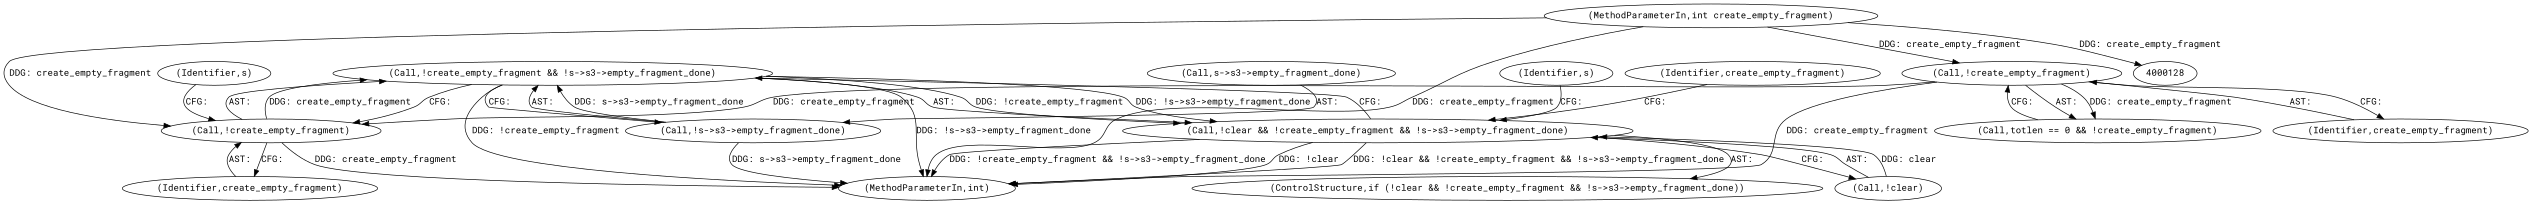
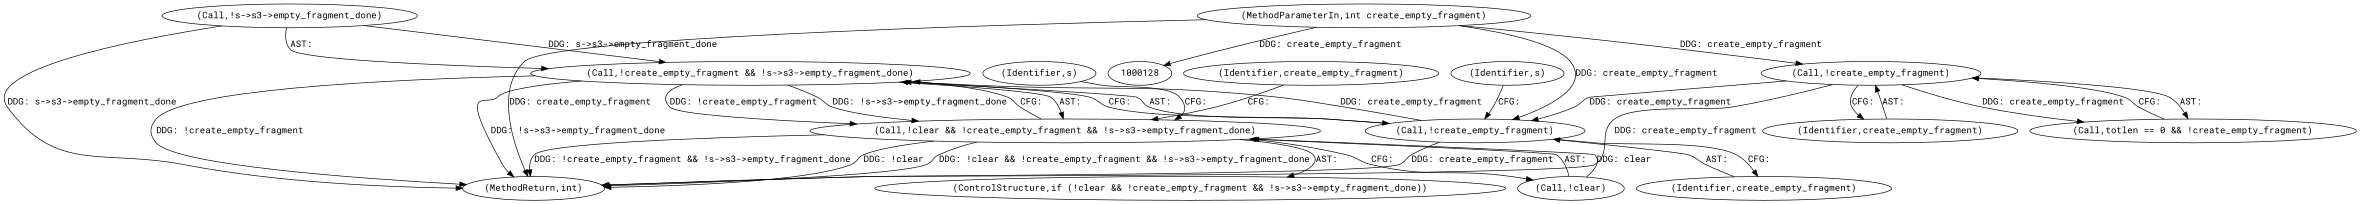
node "(Call,s->s3->empty_fragment_done)": removed
node "4000128": label "4000128" -> "1000128"
edge "(Call,!create_empty_fragment && !s->s3->empty_fragment_done)" -> "(Call,!s->s3->empty_fragment_done)": removed, label "CFG:"
node "(MethodParameterIn,int)": label "(MethodParameterIn,int)" -> "(MethodReturn,int)"
